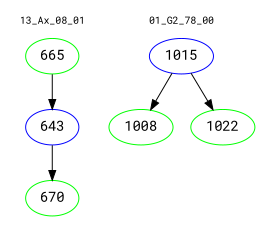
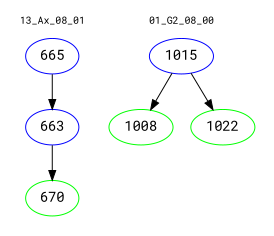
cluster "01_G2_78_00": label "01_G2_78_00" -> "01_G2_08_00"
node "665": color green -> blue
node "643": label "643" -> "663"
